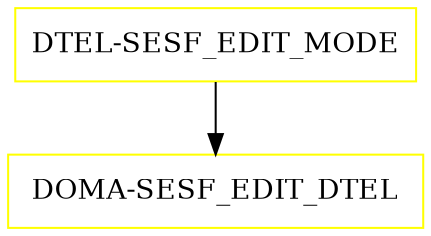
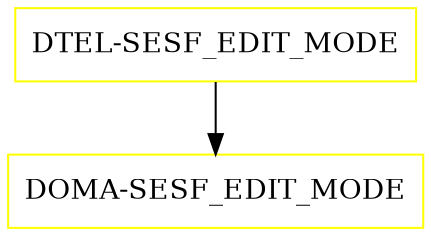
node "DOMA-SESF_EDIT_DTEL": label "DOMA-SESF_EDIT_DTEL" -> "DOMA-SESF_EDIT_MODE"
